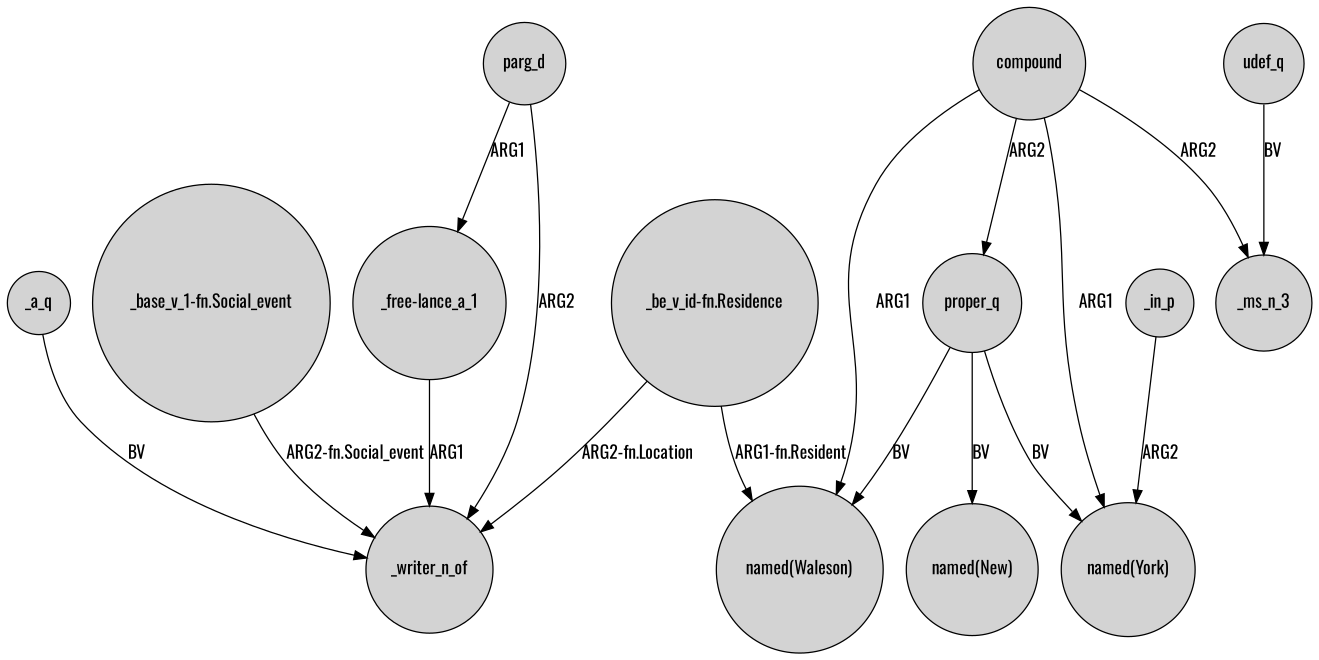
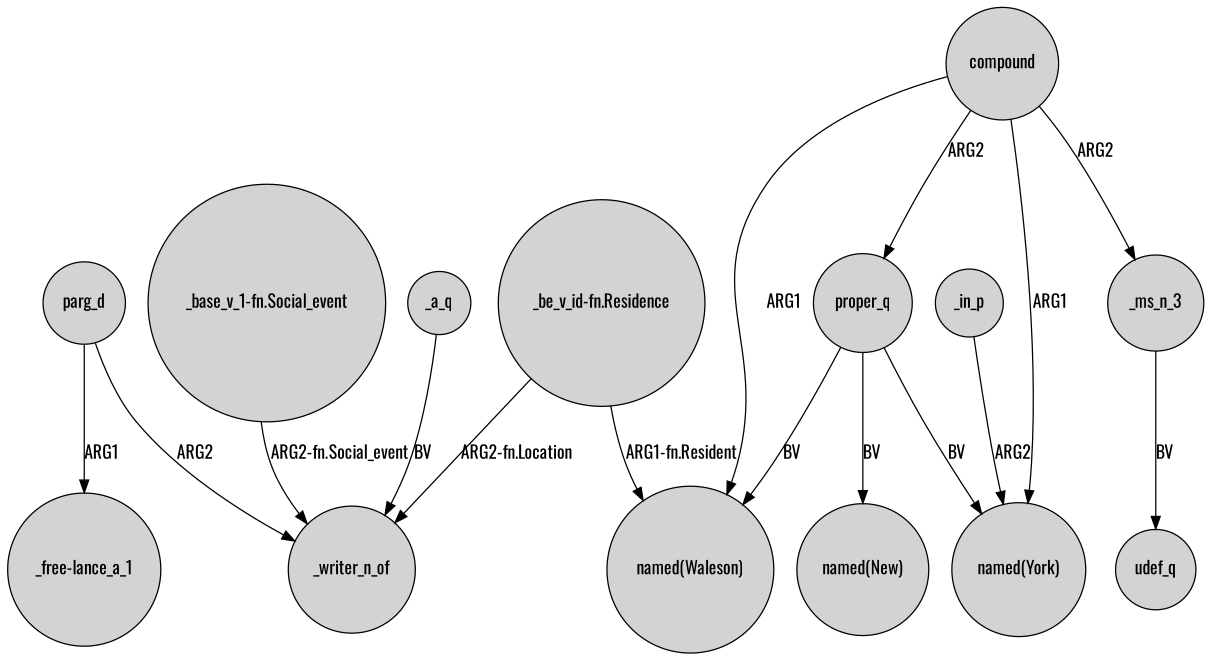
edge "udef_q" -> "_ms_n_3": reversed
edge "_free-lance_a_1" -> "_writer_n_of": removed, label "ARG1"
